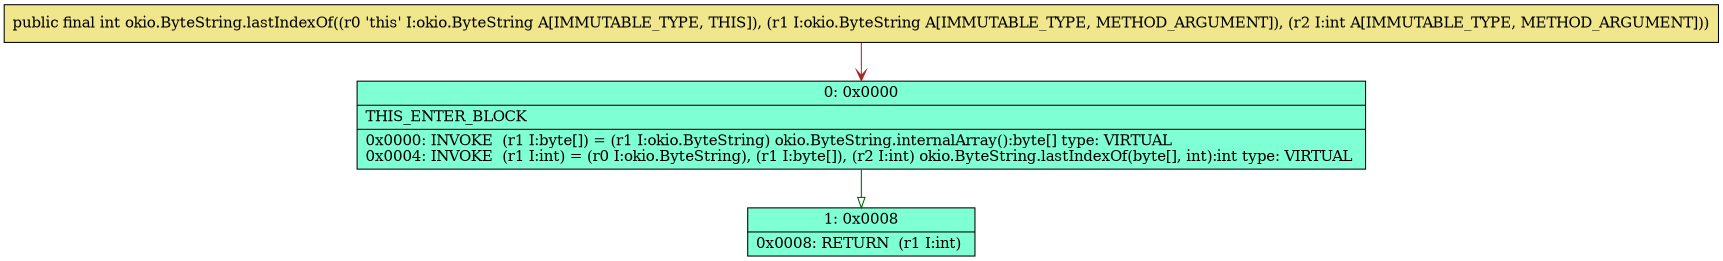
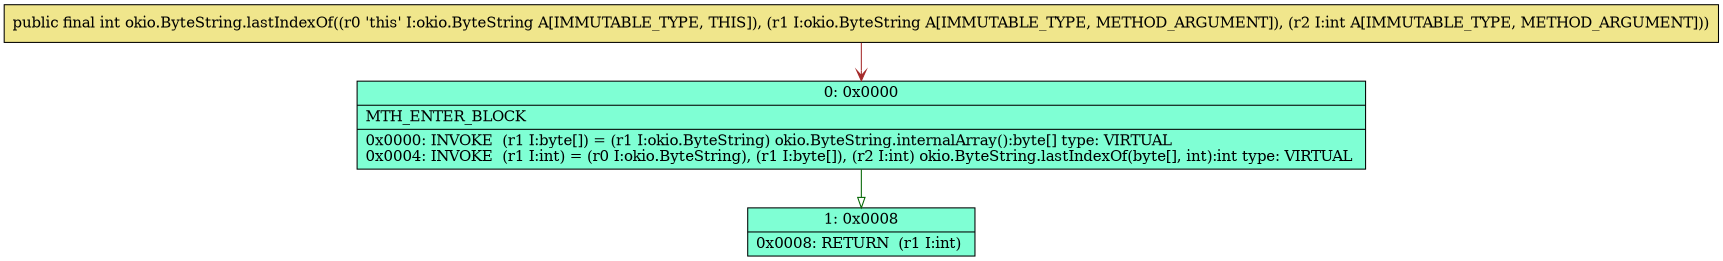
node "0: 0x0000": text "THIS_ENTER_BLOCK" -> "MTH_ENTER_BLOCK"
